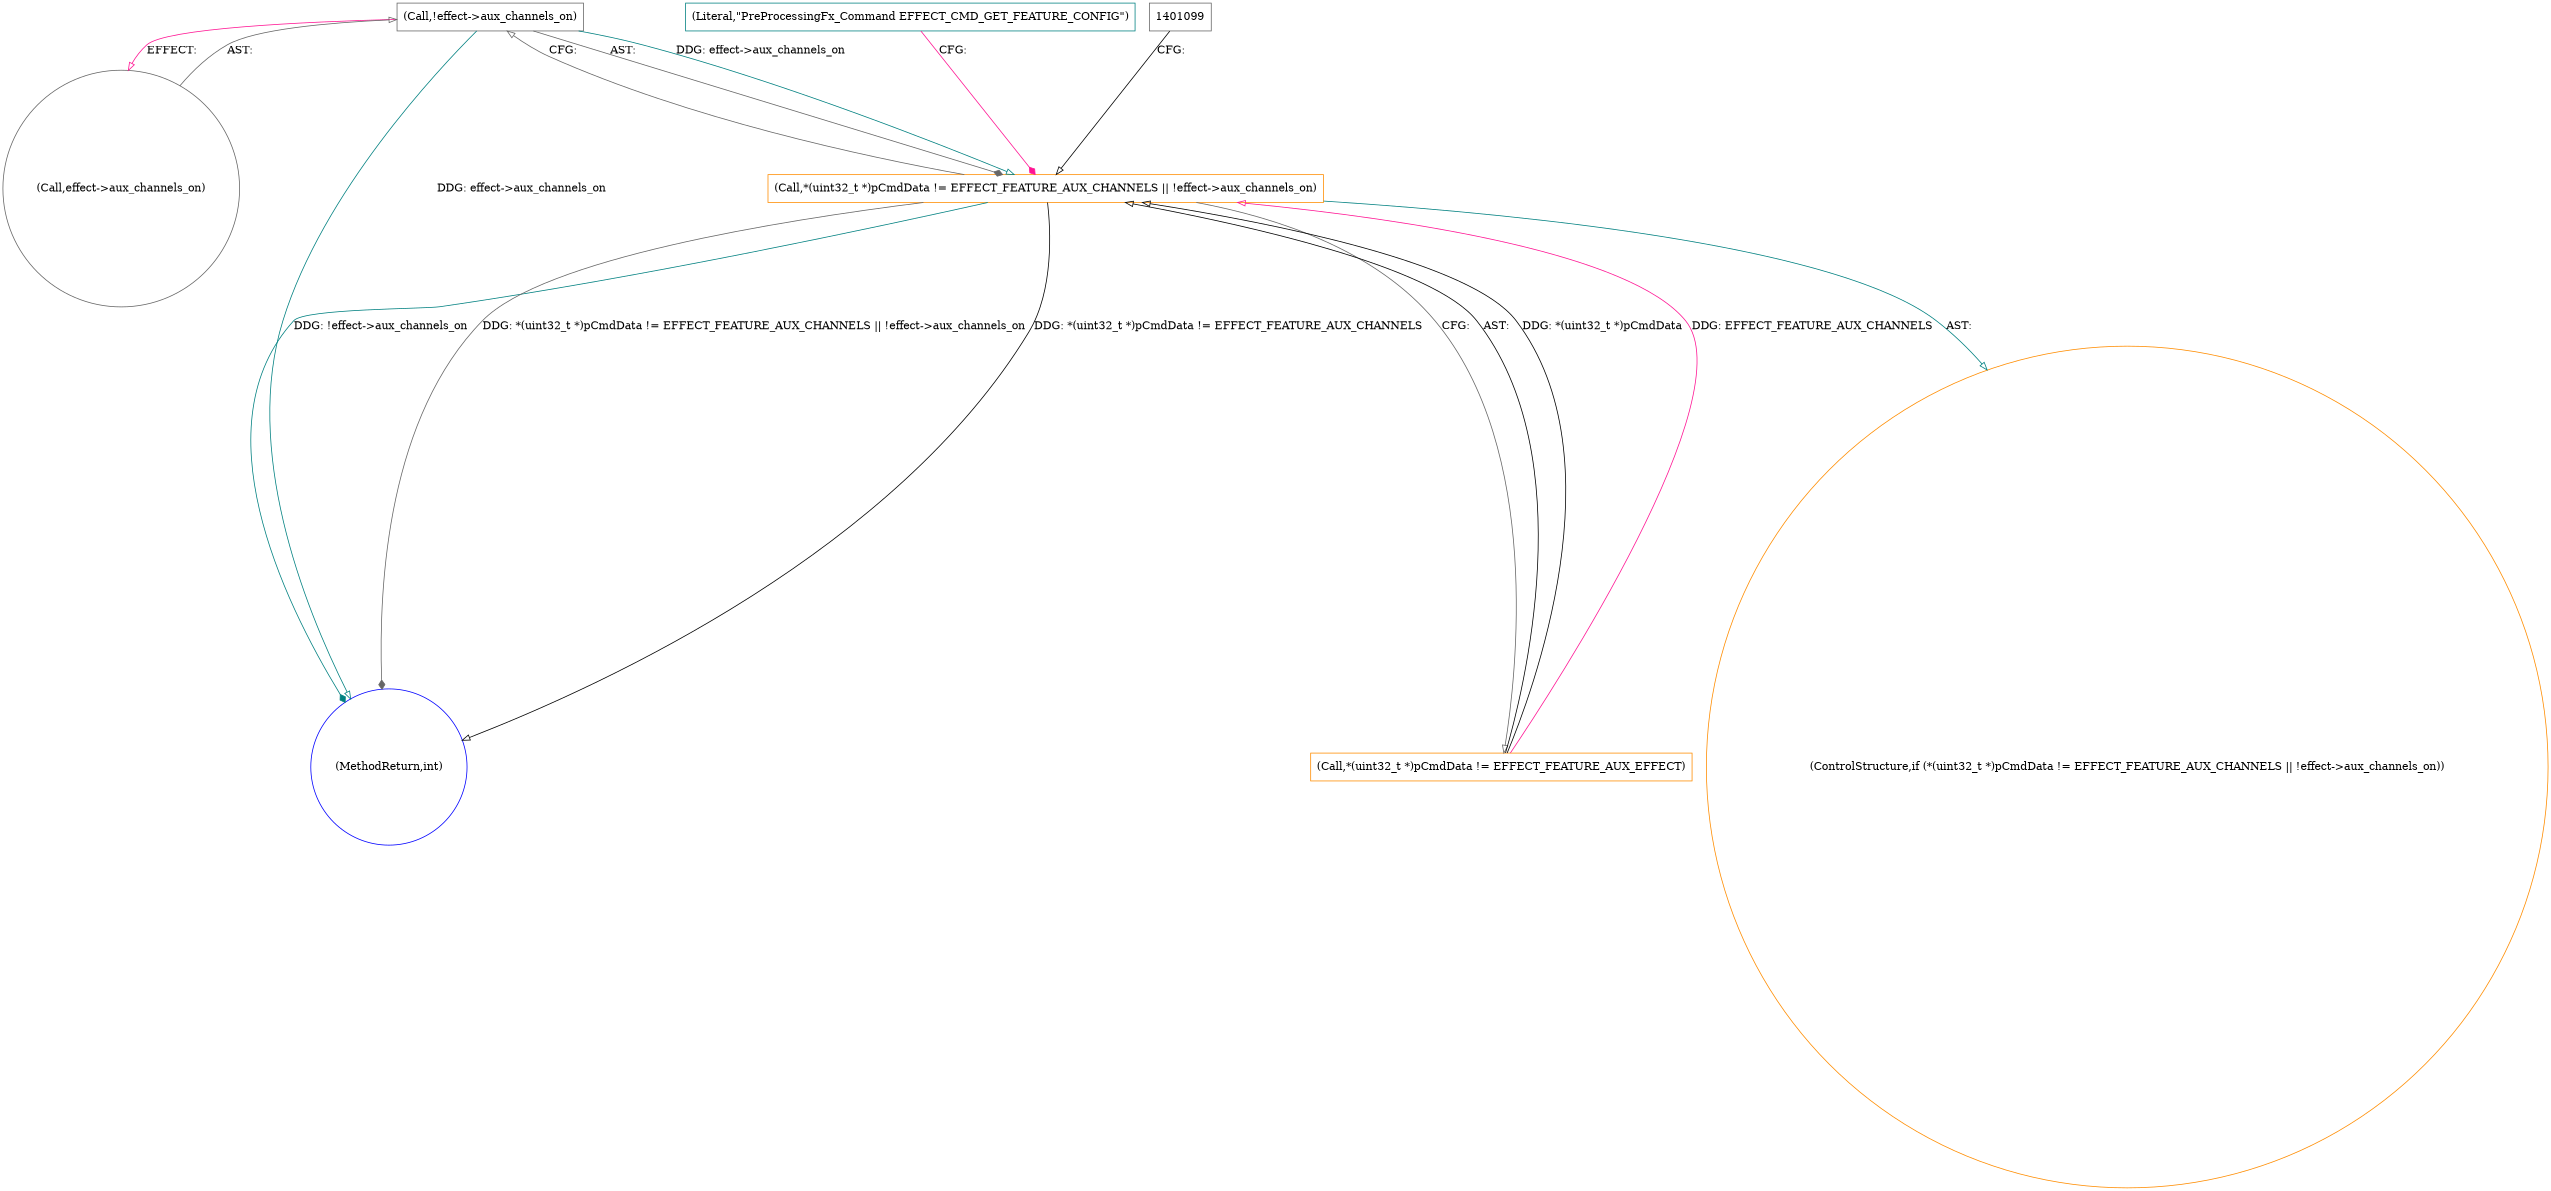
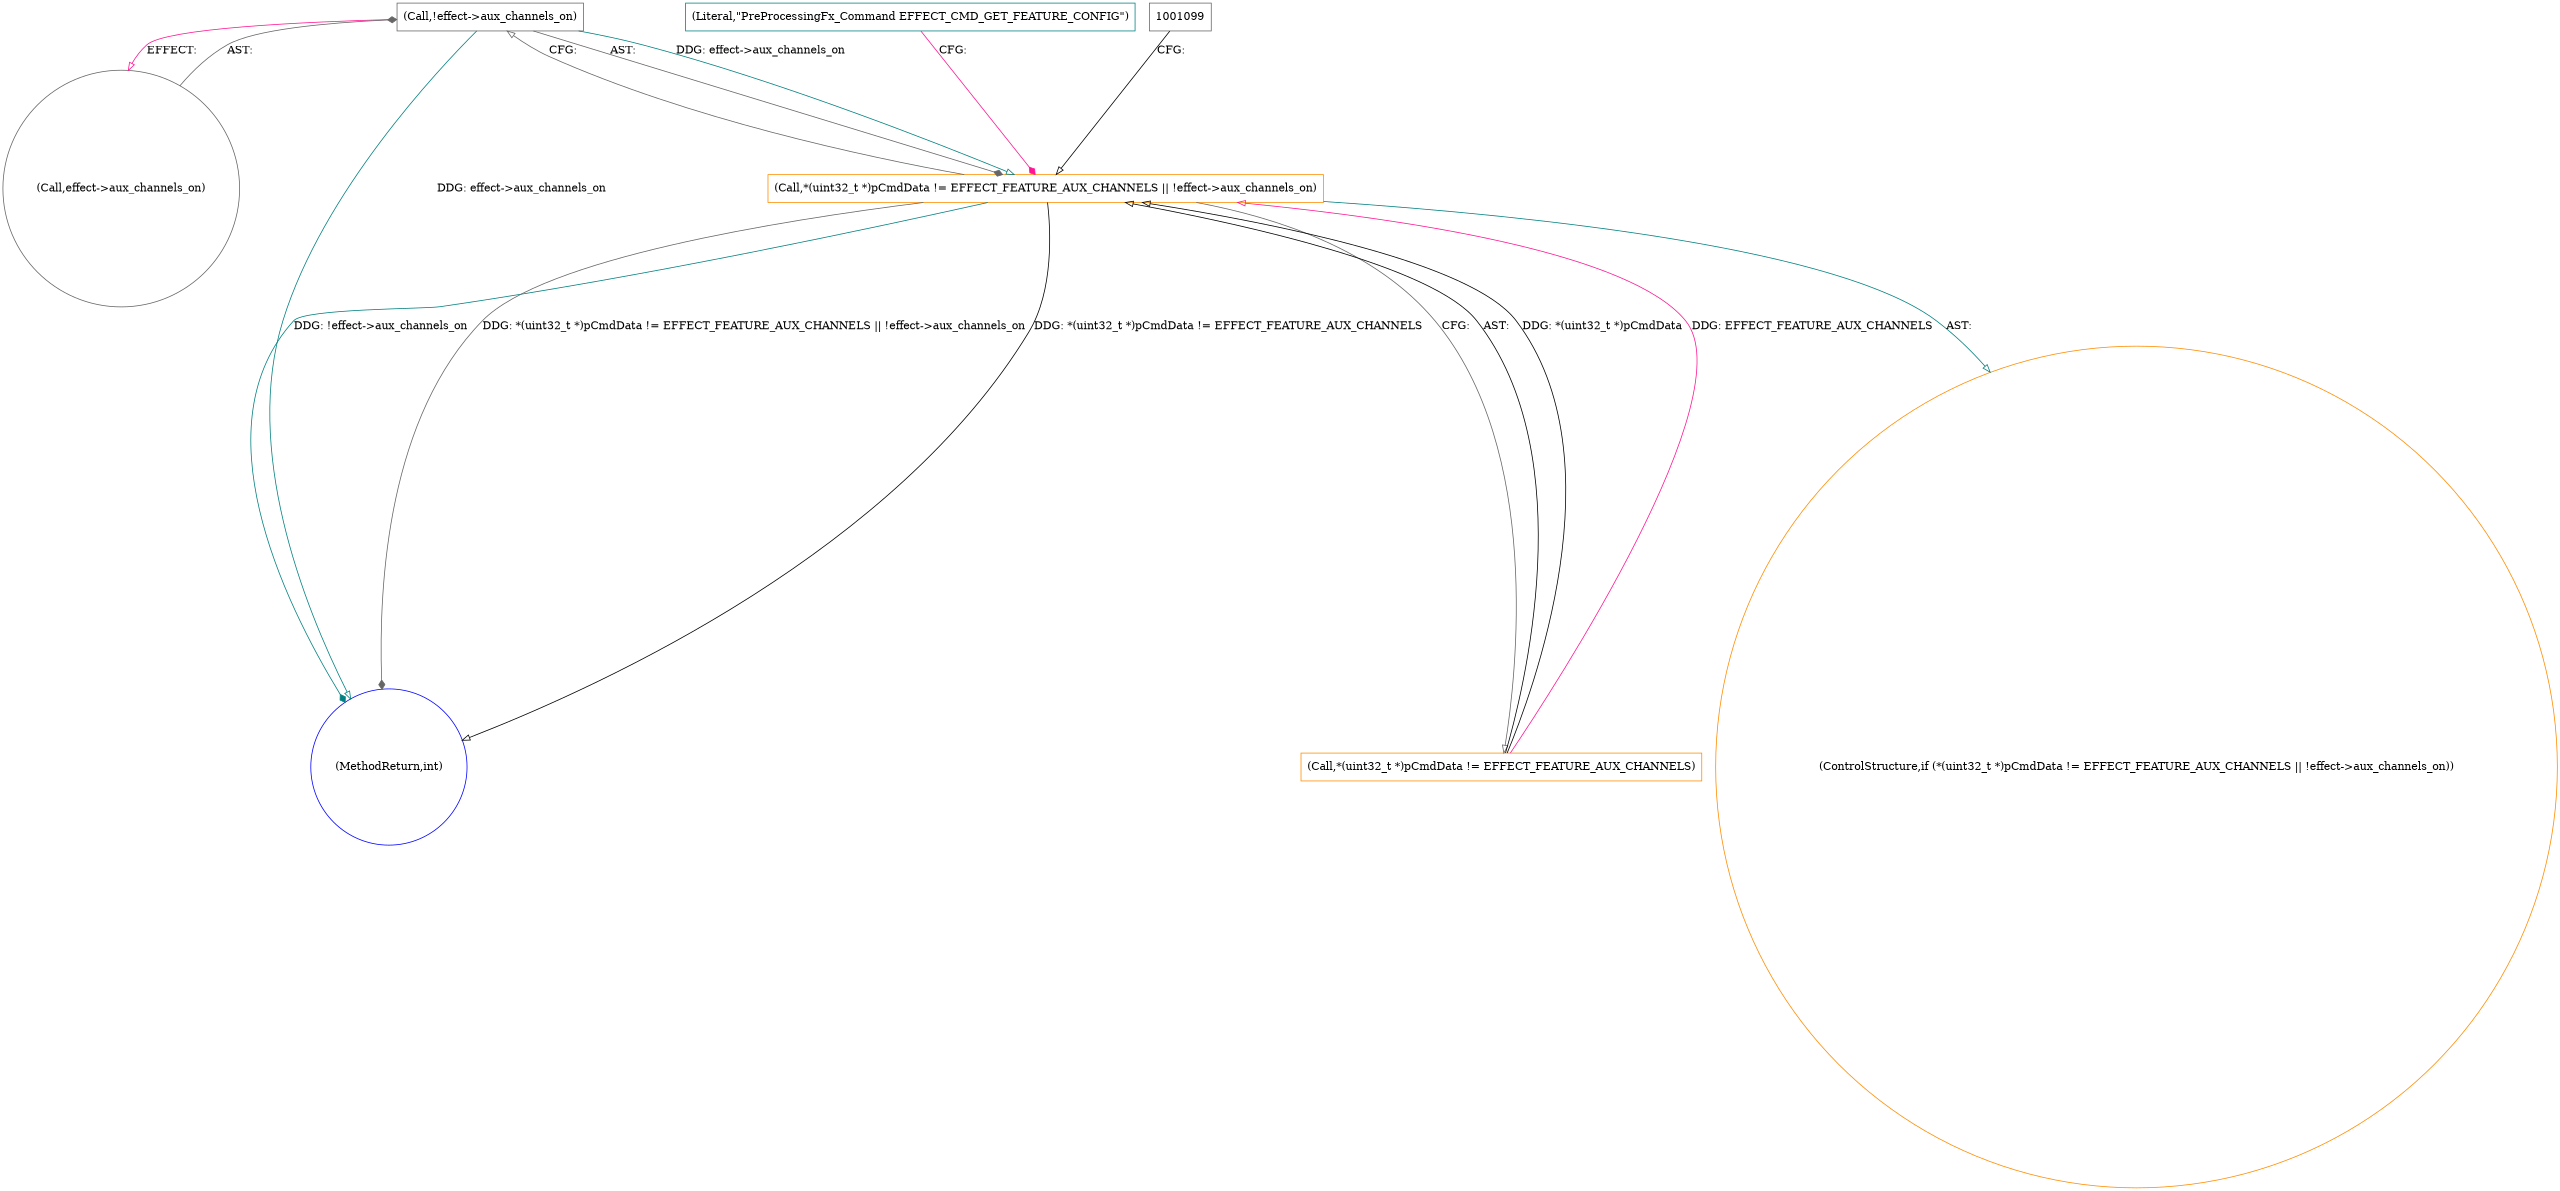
node "1401099": label "1401099" -> "1001099"
edge "(Call,effect->aux_channels_on)" -> "(Call,!effect->aux_channels_on)": arrowhead onormal -> diamond
node "(Call,*(uint32_t *)pCmdData != EFFECT_FEATURE_AUX_EFFECT)": label "(Call,*(uint32_t *)pCmdData != EFFECT_FEATURE_AUX_EFFECT)" -> "(Call,*(uint32_t *)pCmdData != EFFECT_FEATURE_AUX_CHANNELS)"
